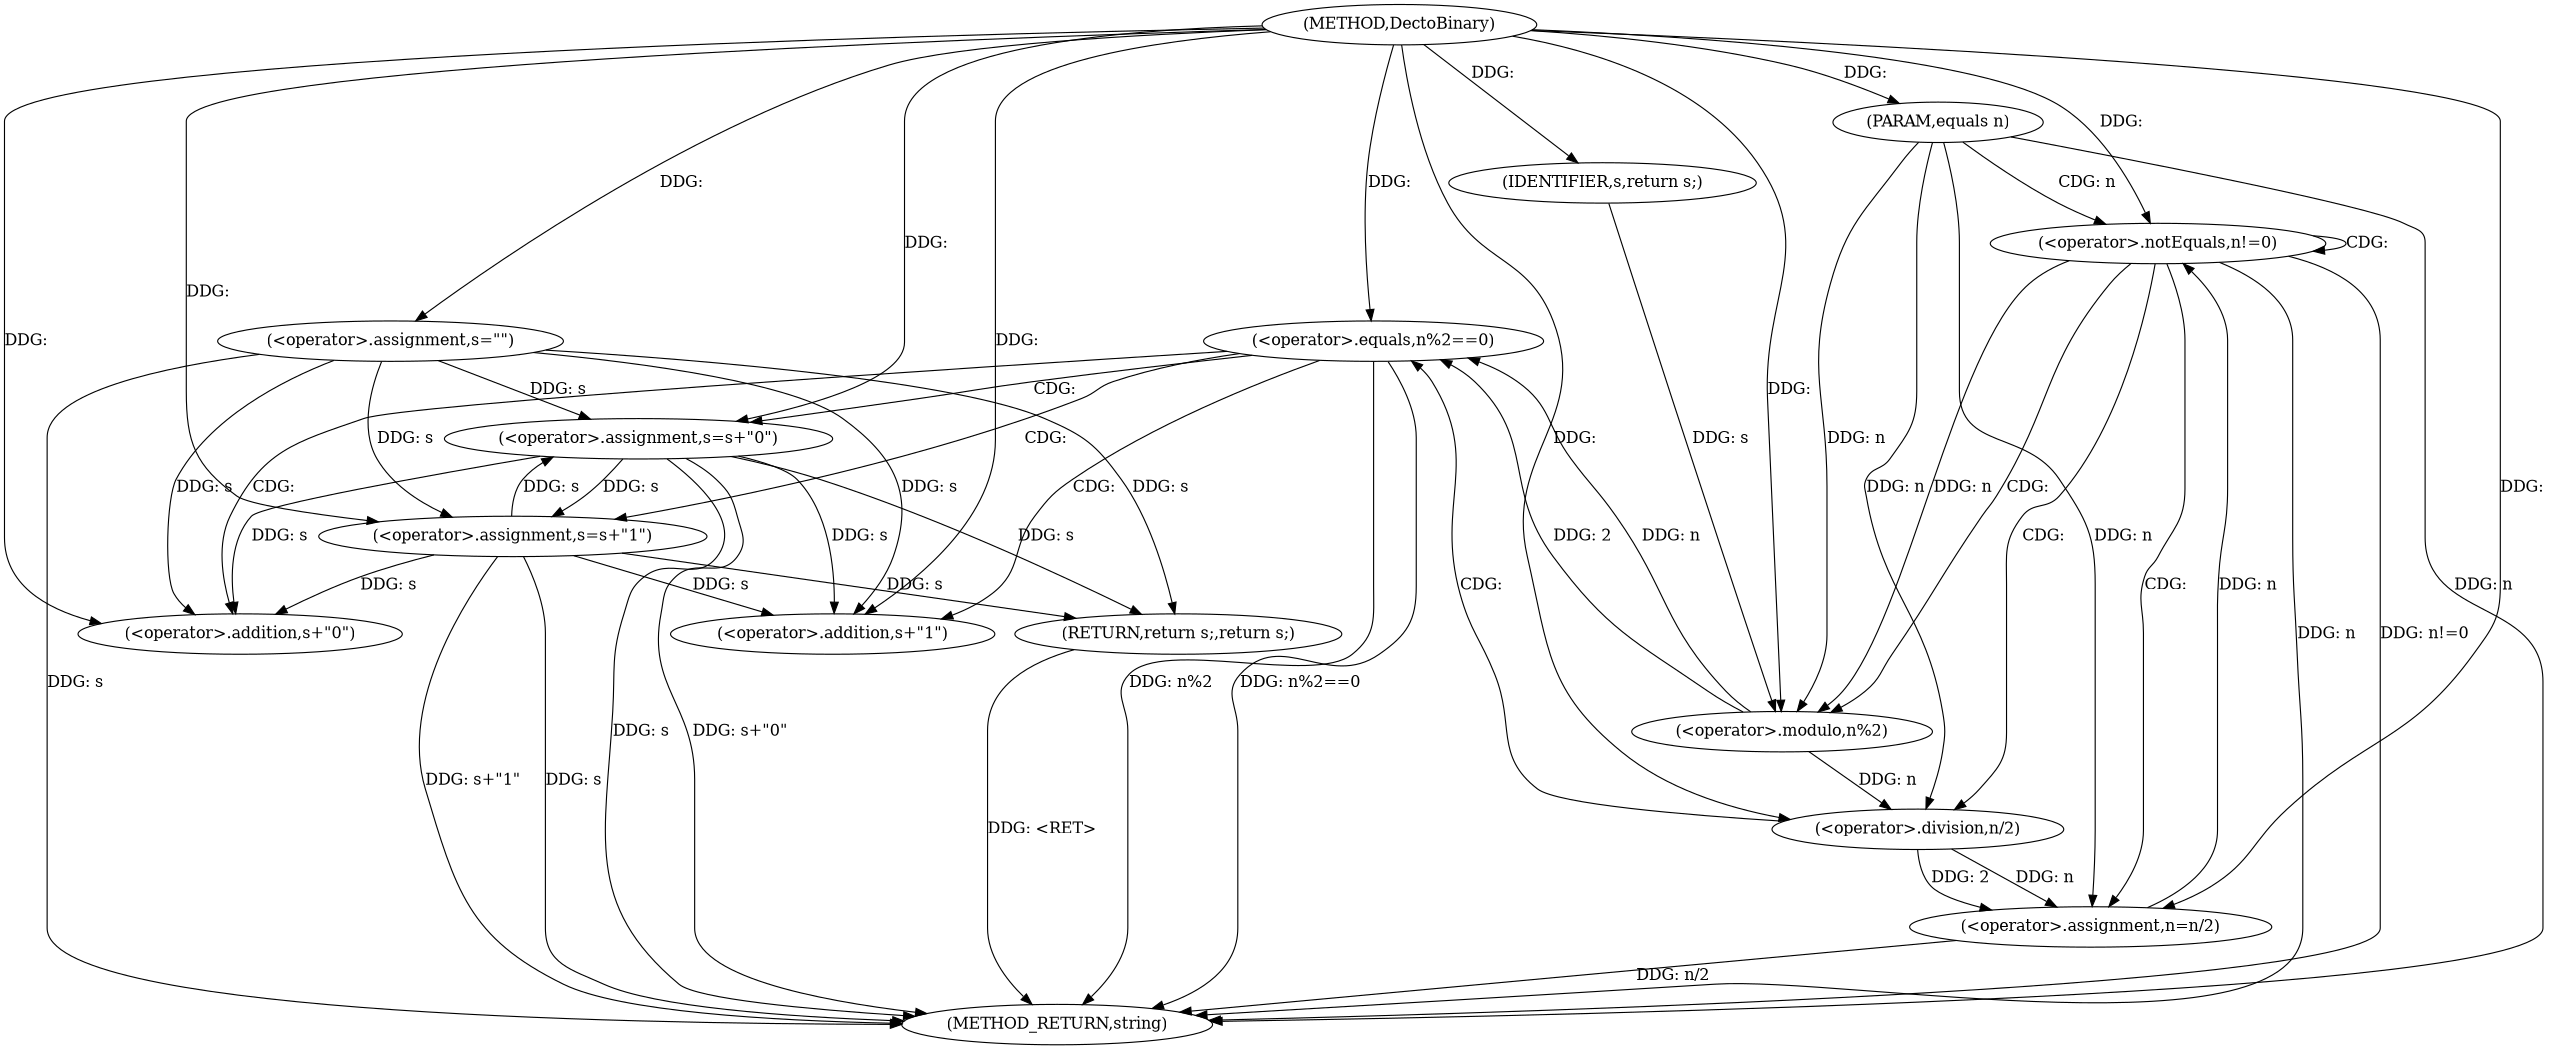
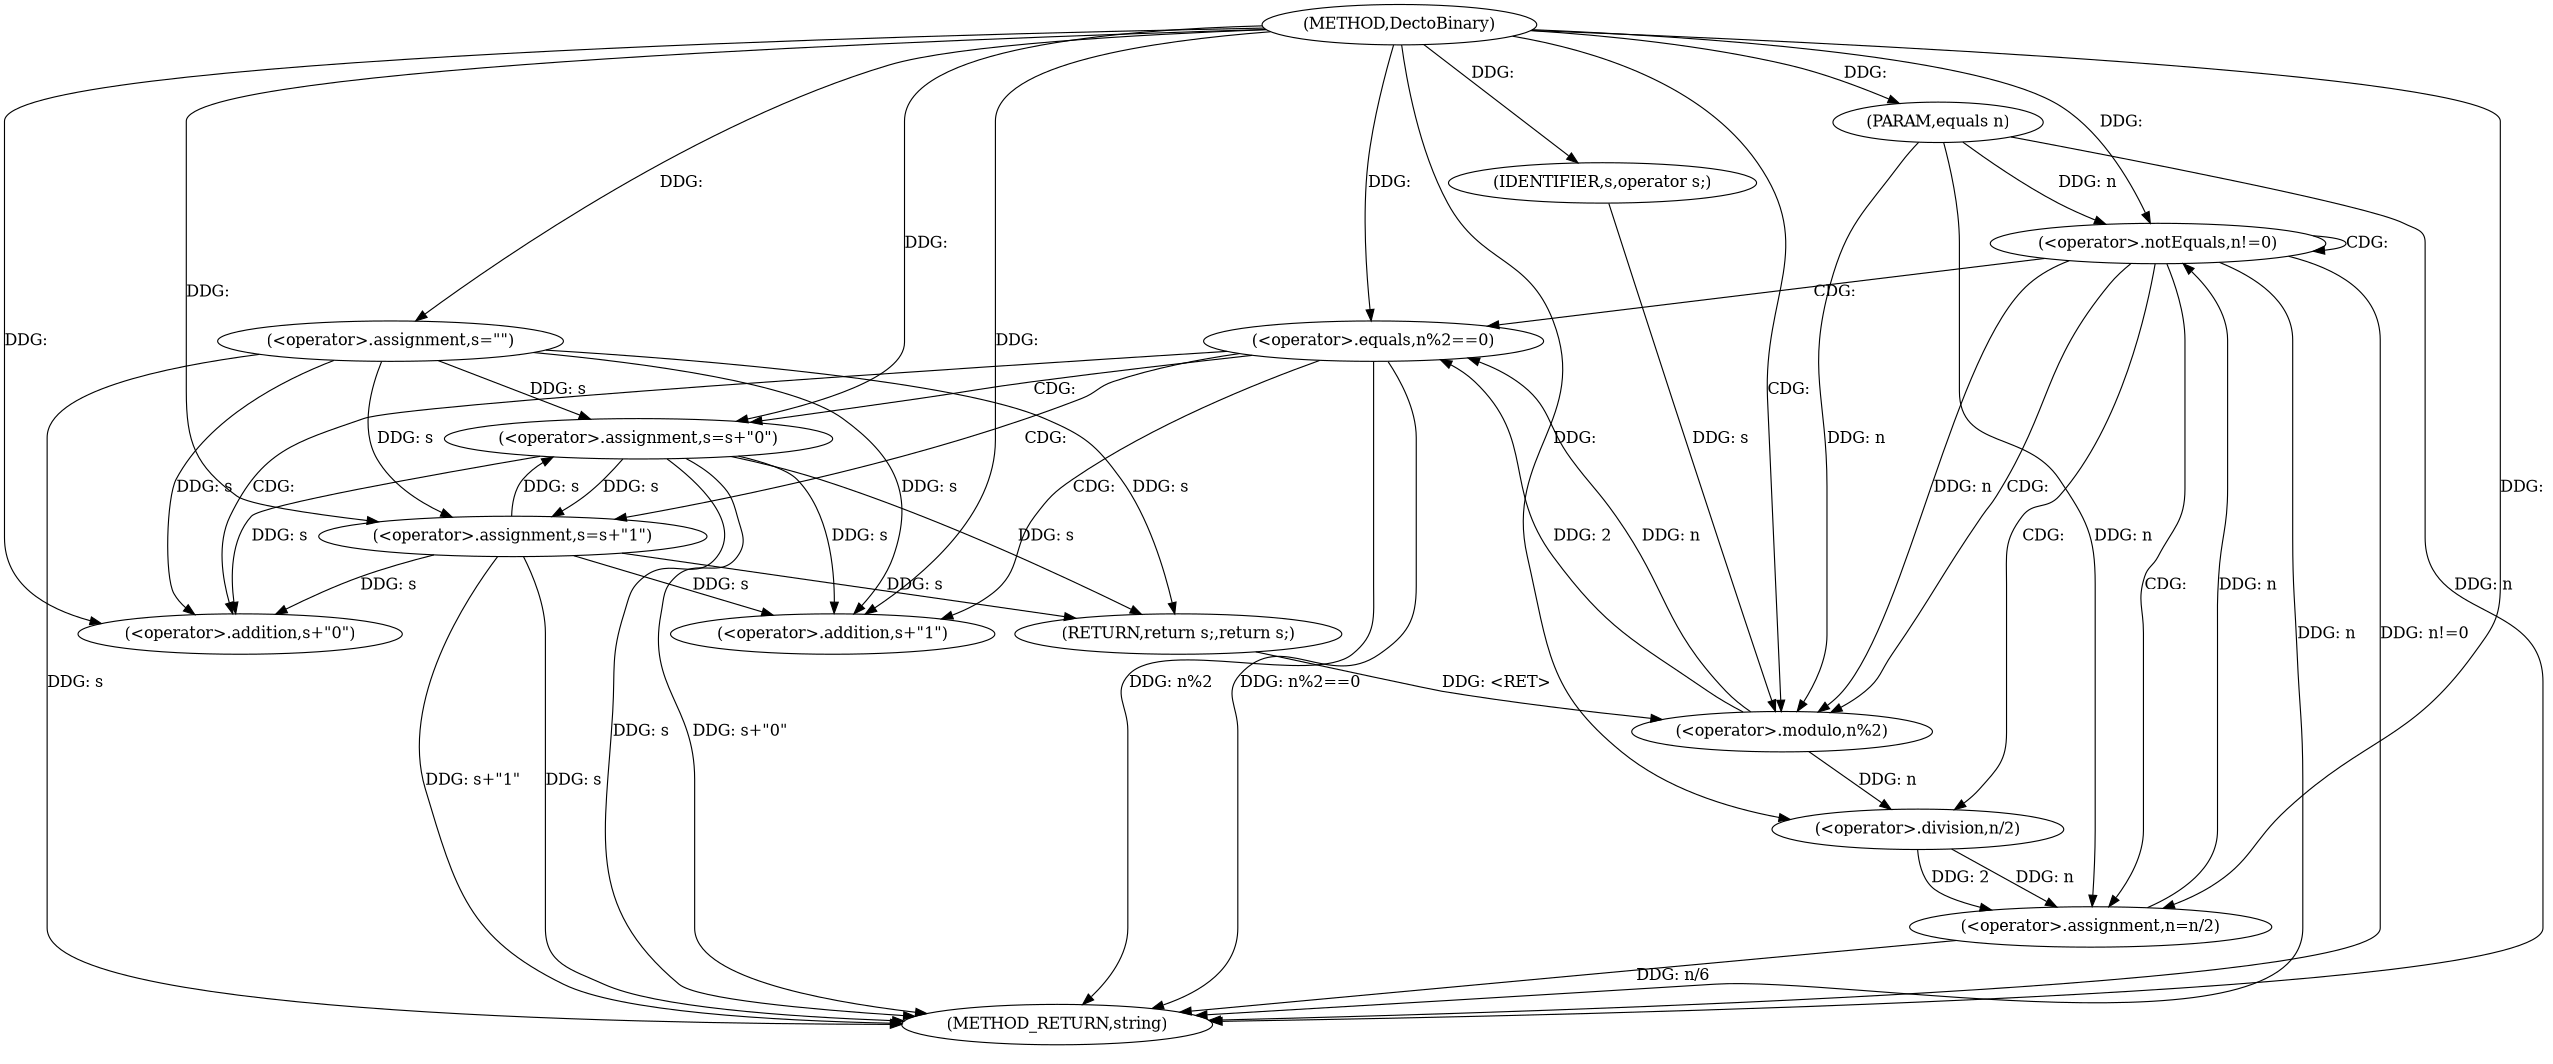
node "(IDENTIFIER,s,return s;)": label "(IDENTIFIER,s,return s;)" -> "(IDENTIFIER,s,operator s;)"
edge "(PARAM,equals n)" -> "(<operator>.notEquals,n!=0)": label "CDG: n" -> "DDG: n"
edge "(METHOD,DectoBinary)" -> "(<operator>.modulo,n%2)": label "DDG: " -> "CDG: "
edge "(PARAM,equals n)" -> "(<operator>.division,n/2)": removed, label "DDG: n"
edge "(<operator>.division,n/2)" -> "(<operator>.equals,n%2==0)": now "(<operator>.notEquals,n!=0)" -> "(<operator>.equals,n%2==0)"
edge "(RETURN,return s;,return s;)" -> "(METHOD_RETURN,string)": now "(RETURN,return s;,return s;)" -> "(<operator>.modulo,n%2)"
edge "(<operator>.assignment,n=n/2)" -> "(METHOD_RETURN,string)": label "DDG: n/2" -> "DDG: n/6"
